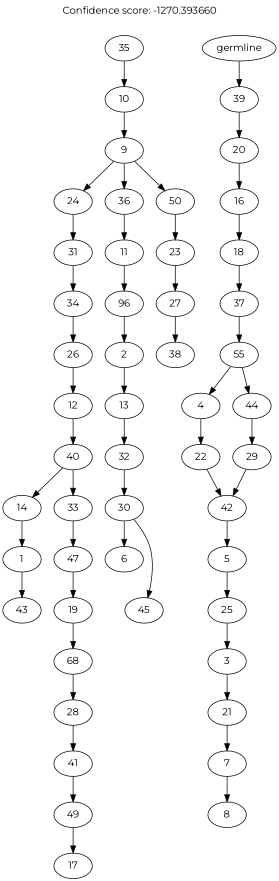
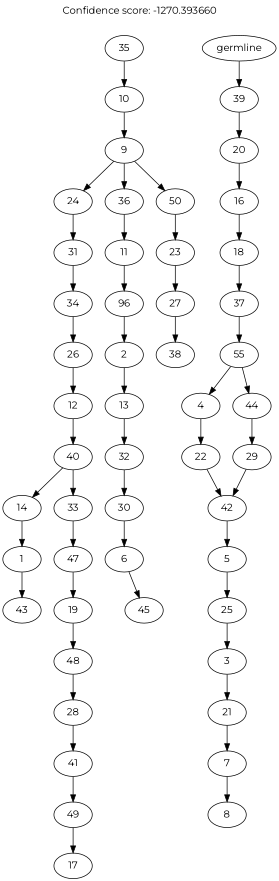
edge "30" -> "45": now "6" -> "45"
node "68": label "68" -> "48"
